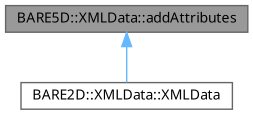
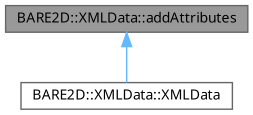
node "BARE5D::XMLData::addAttributes": label "BARE5D::XMLData::addAttributes" -> "BARE2D::XMLData::addAttributes"
